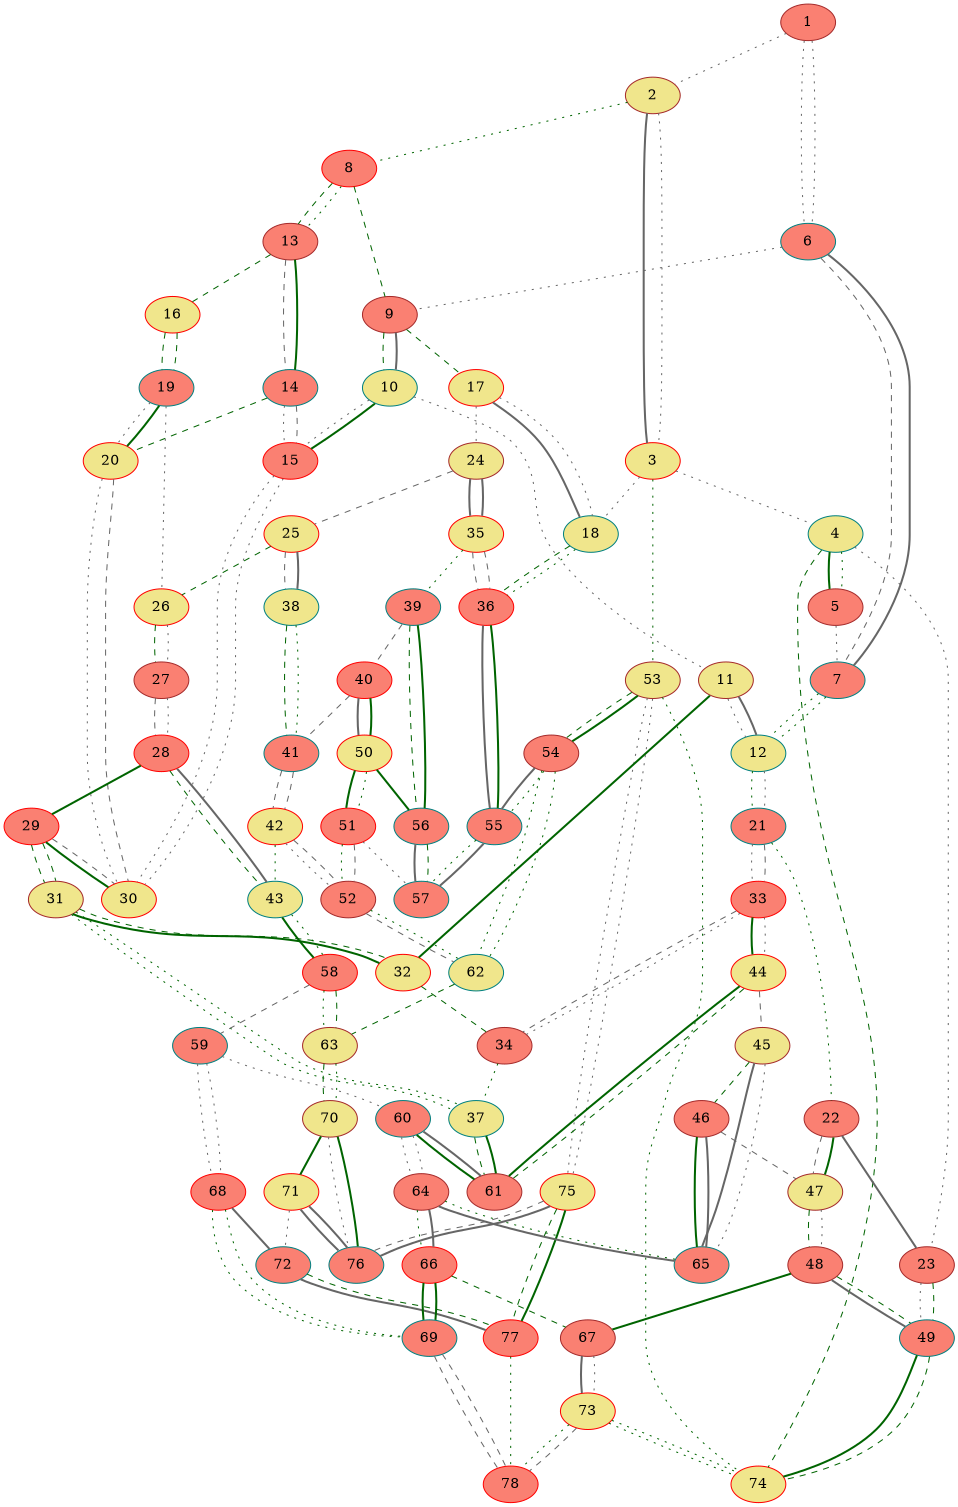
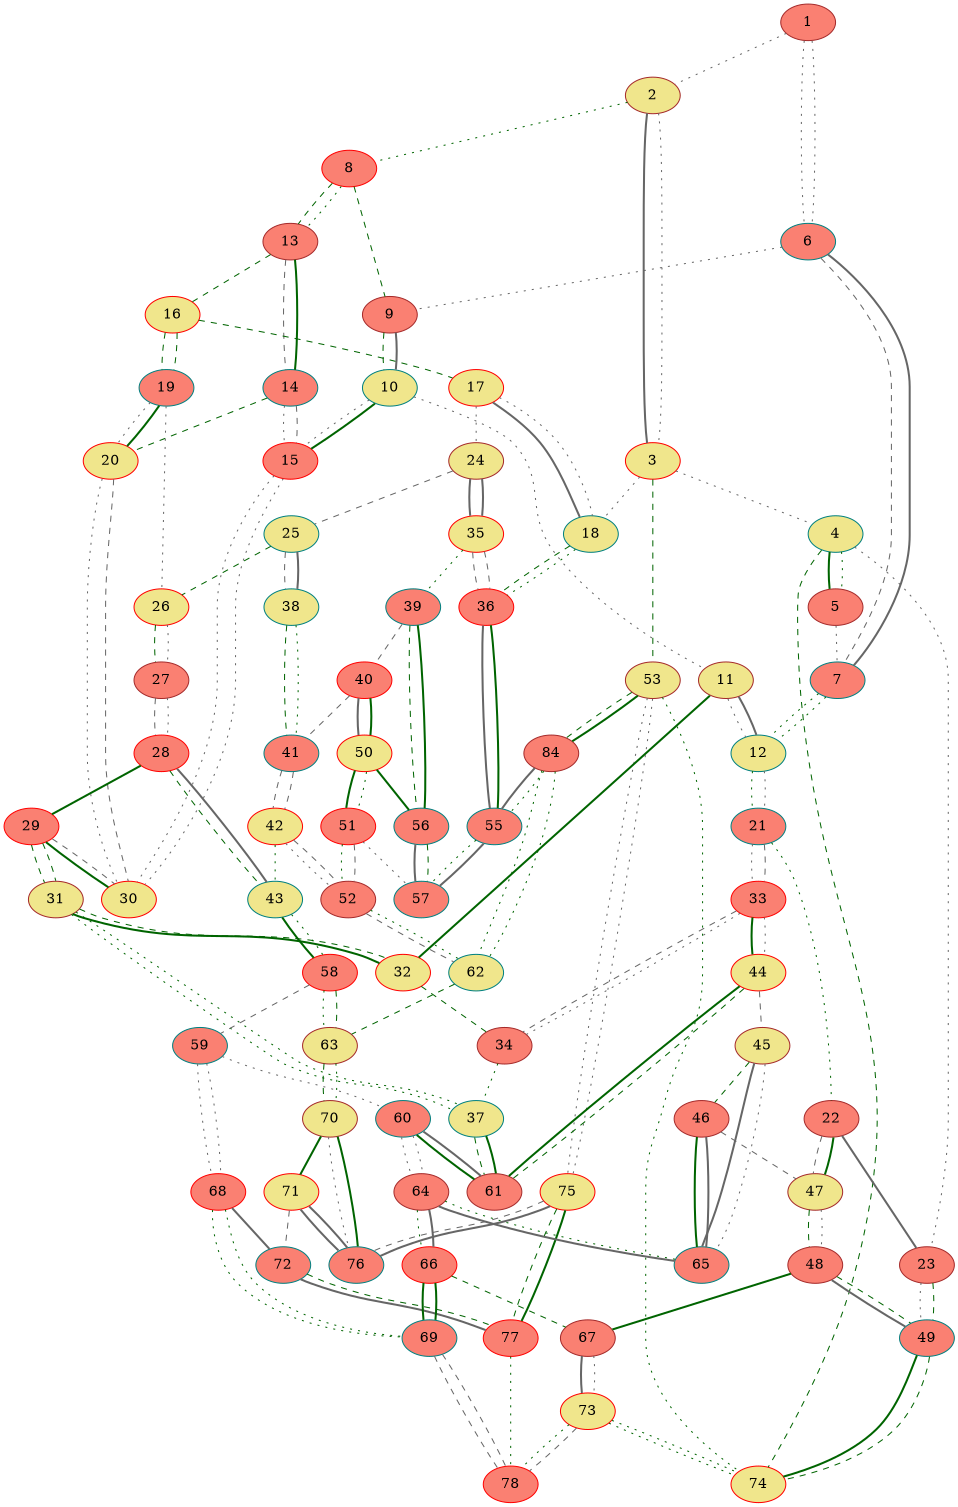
edge "9" -- "17": now "16" -- "17"
node "25": color red -> teal
edge "3" -- "53": style dotted -> dashed
node "54": label "54" -> "84"
edge "71" -- "72": style dotted -> dashed
